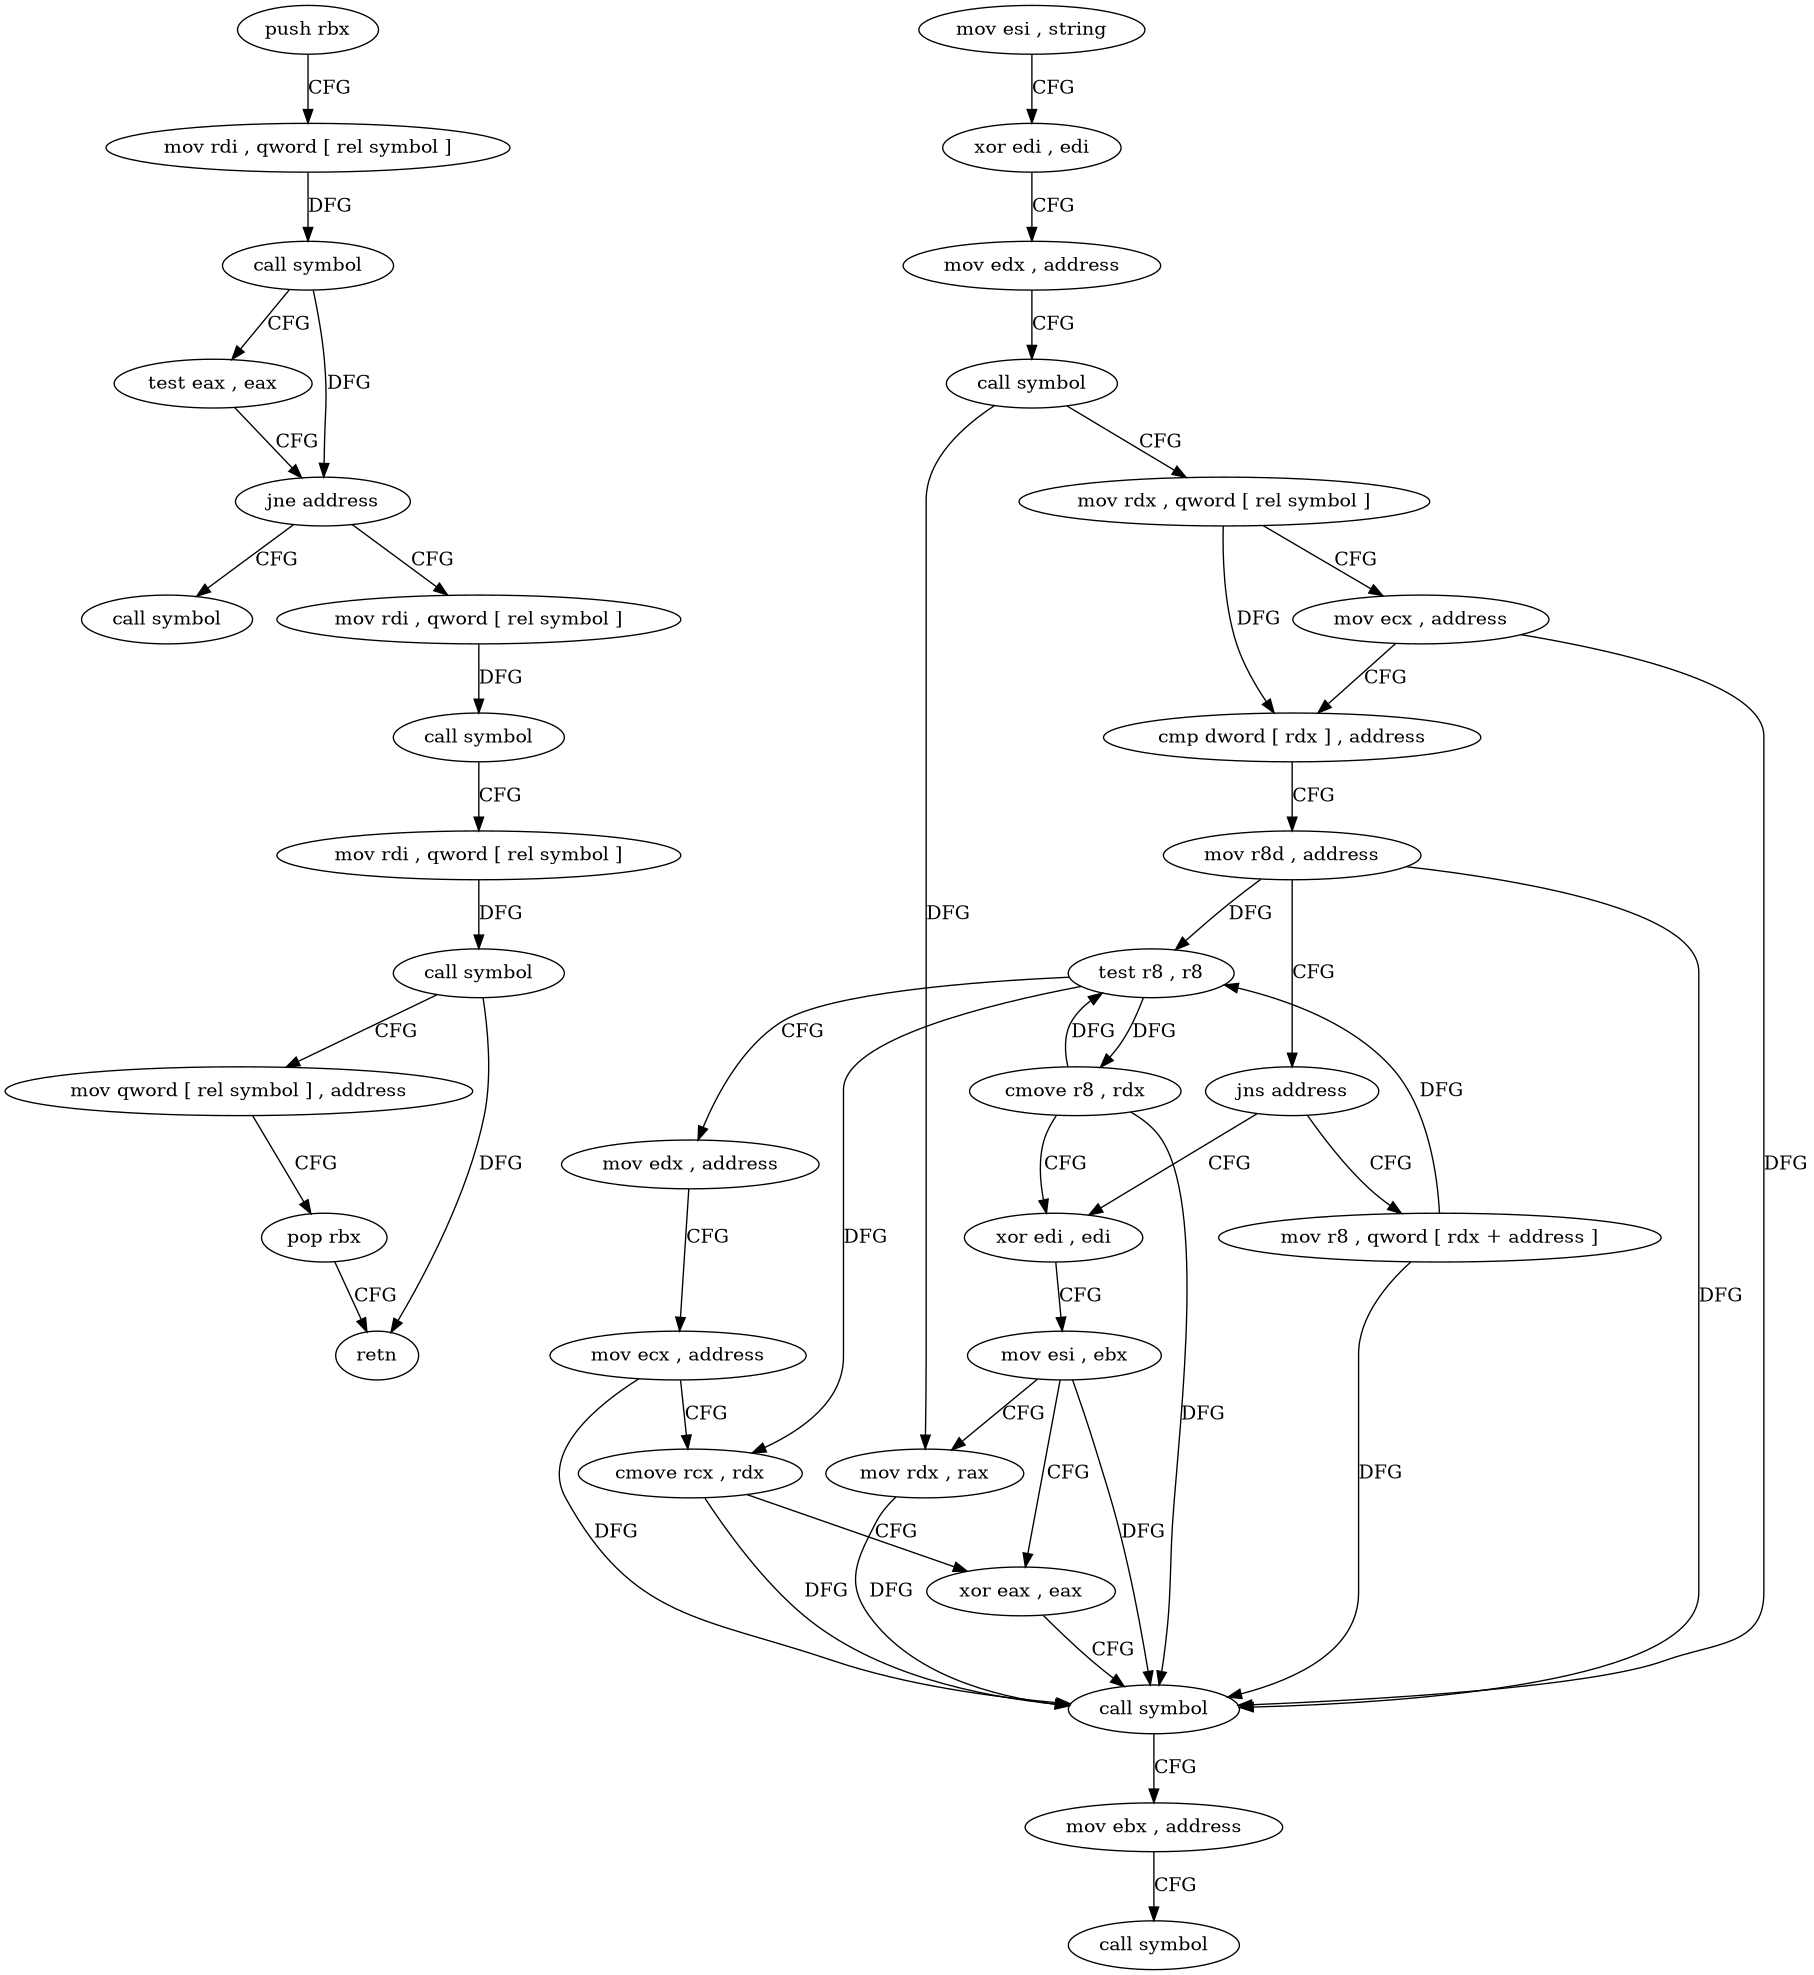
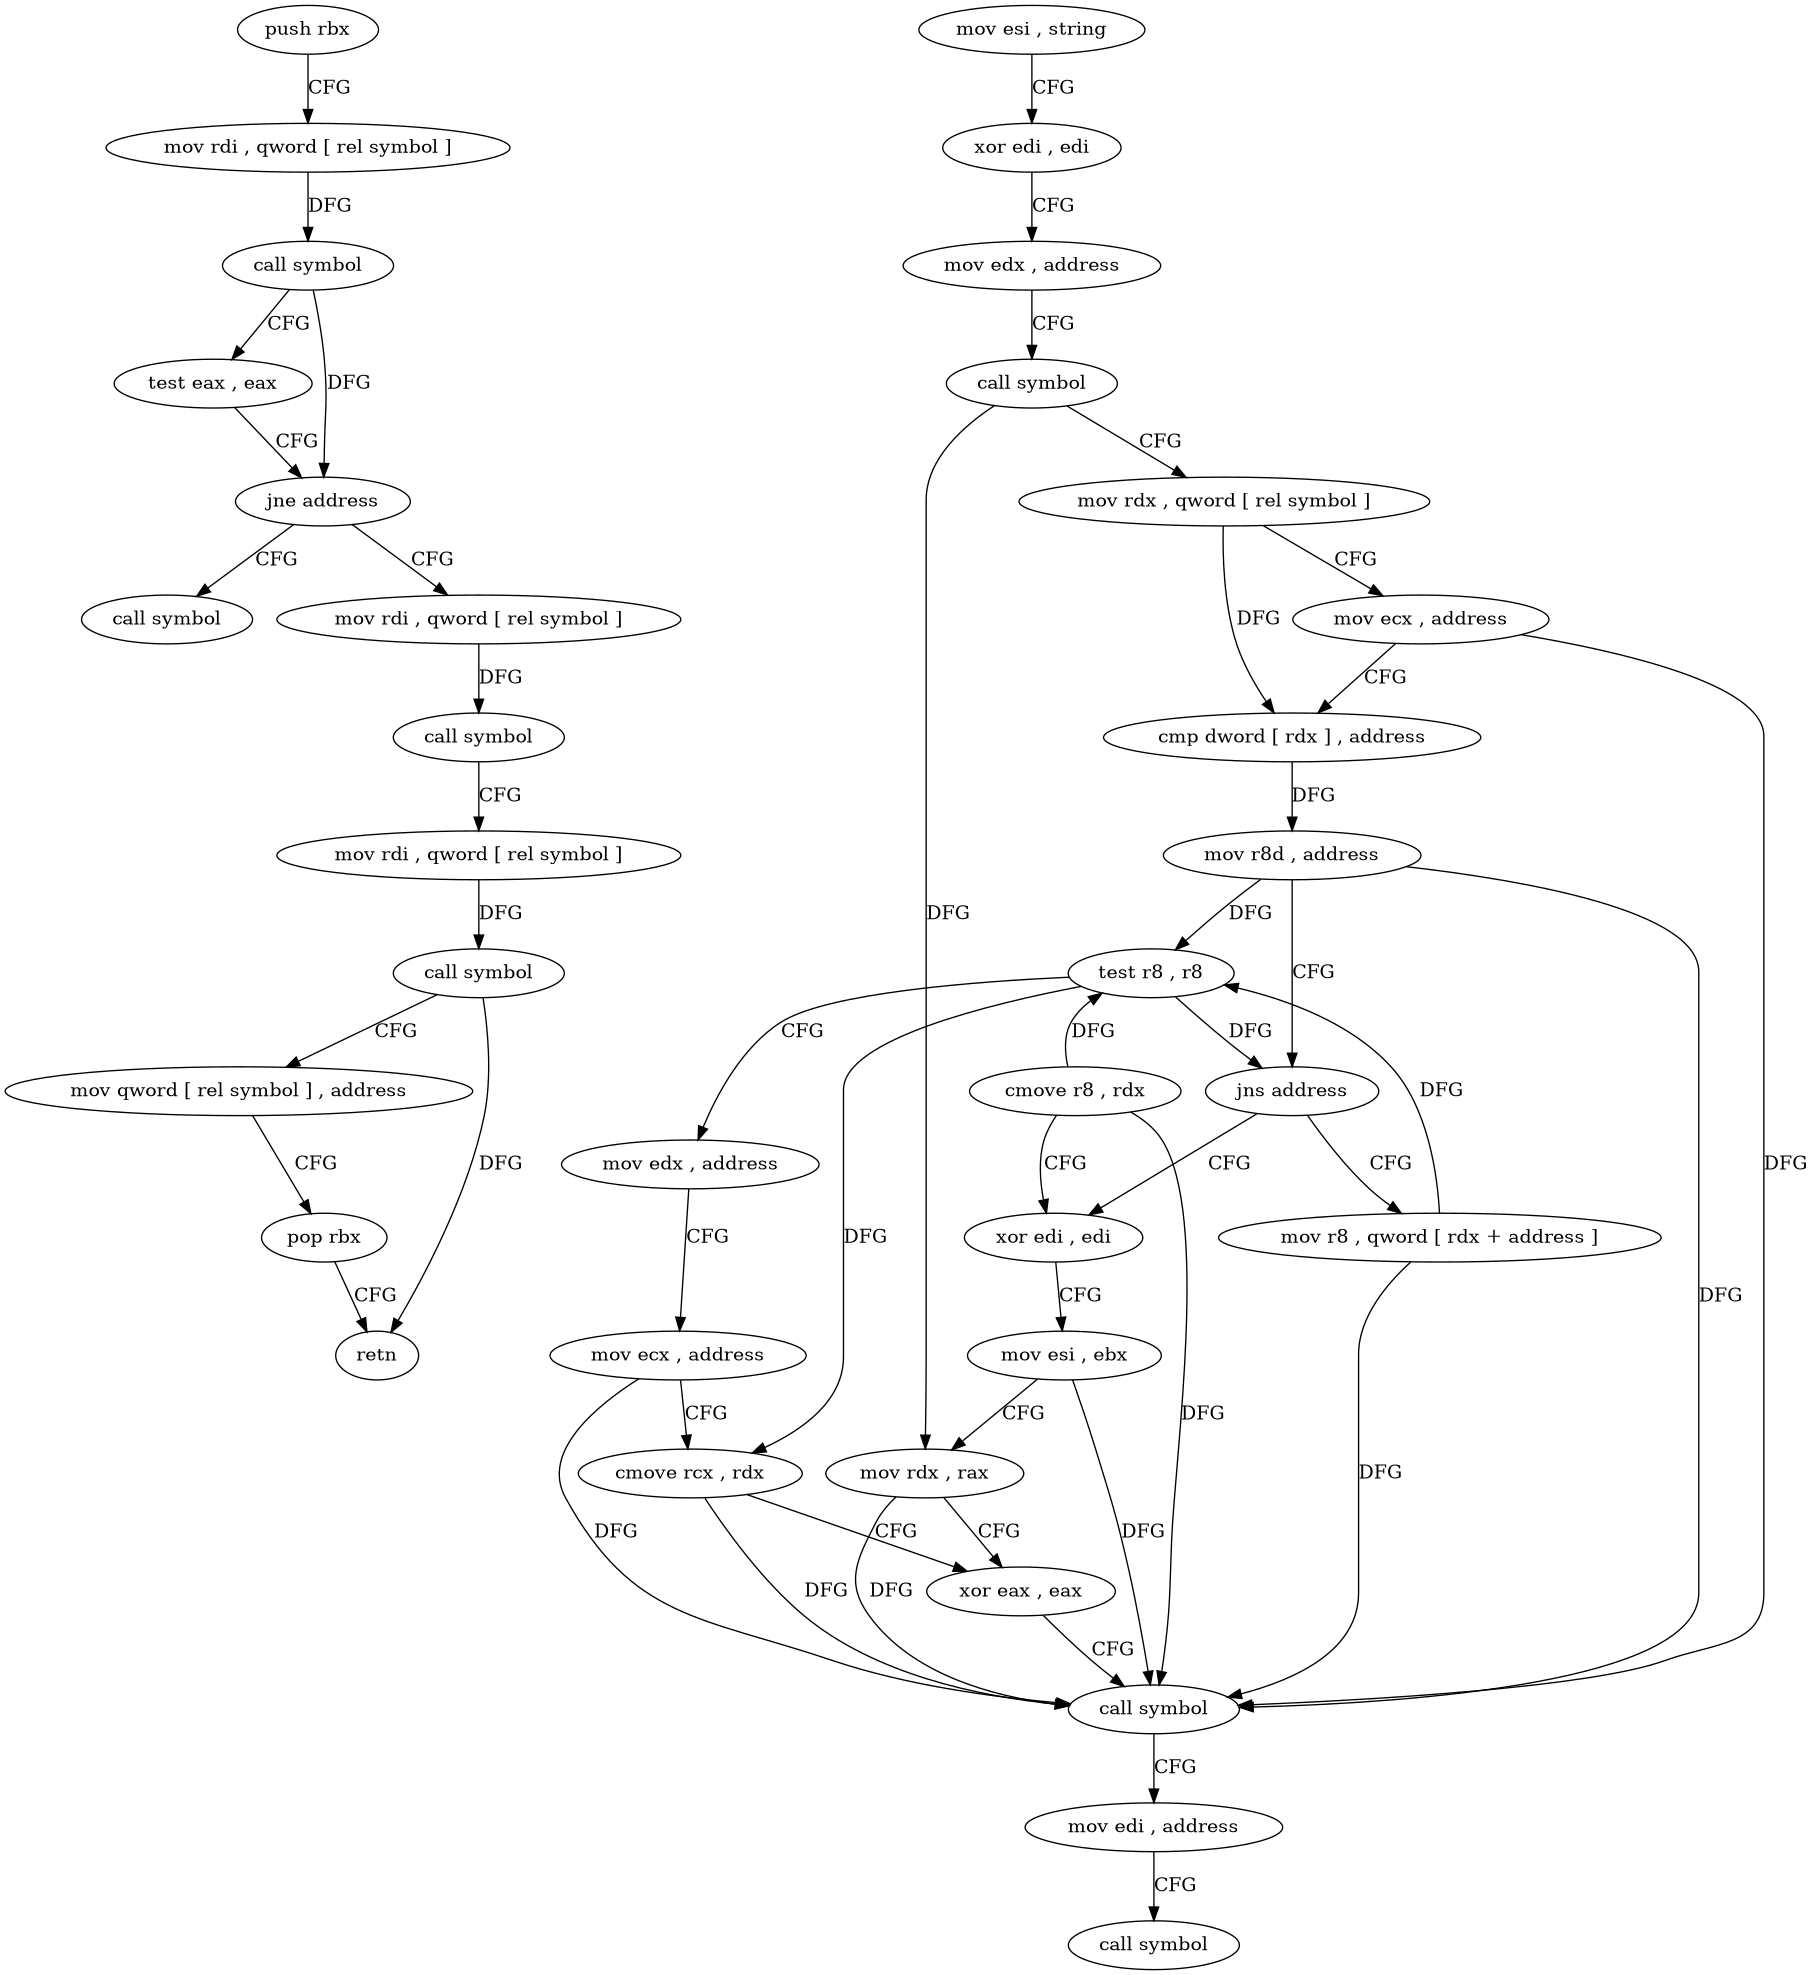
edge "cmp dword [ rdx ] , address" -> "mov r8d , address": label "CFG" -> "DFG"
edge "test r8 , r8" -> "cmove r8 , rdx": now "test r8 , r8" -> "jns address"
edge "mov esi , ebx" -> "xor eax , eax": now "mov rdx , rax" -> "xor eax , eax"
node "mov ebx , address": label "mov ebx , address" -> "mov edi , address"
